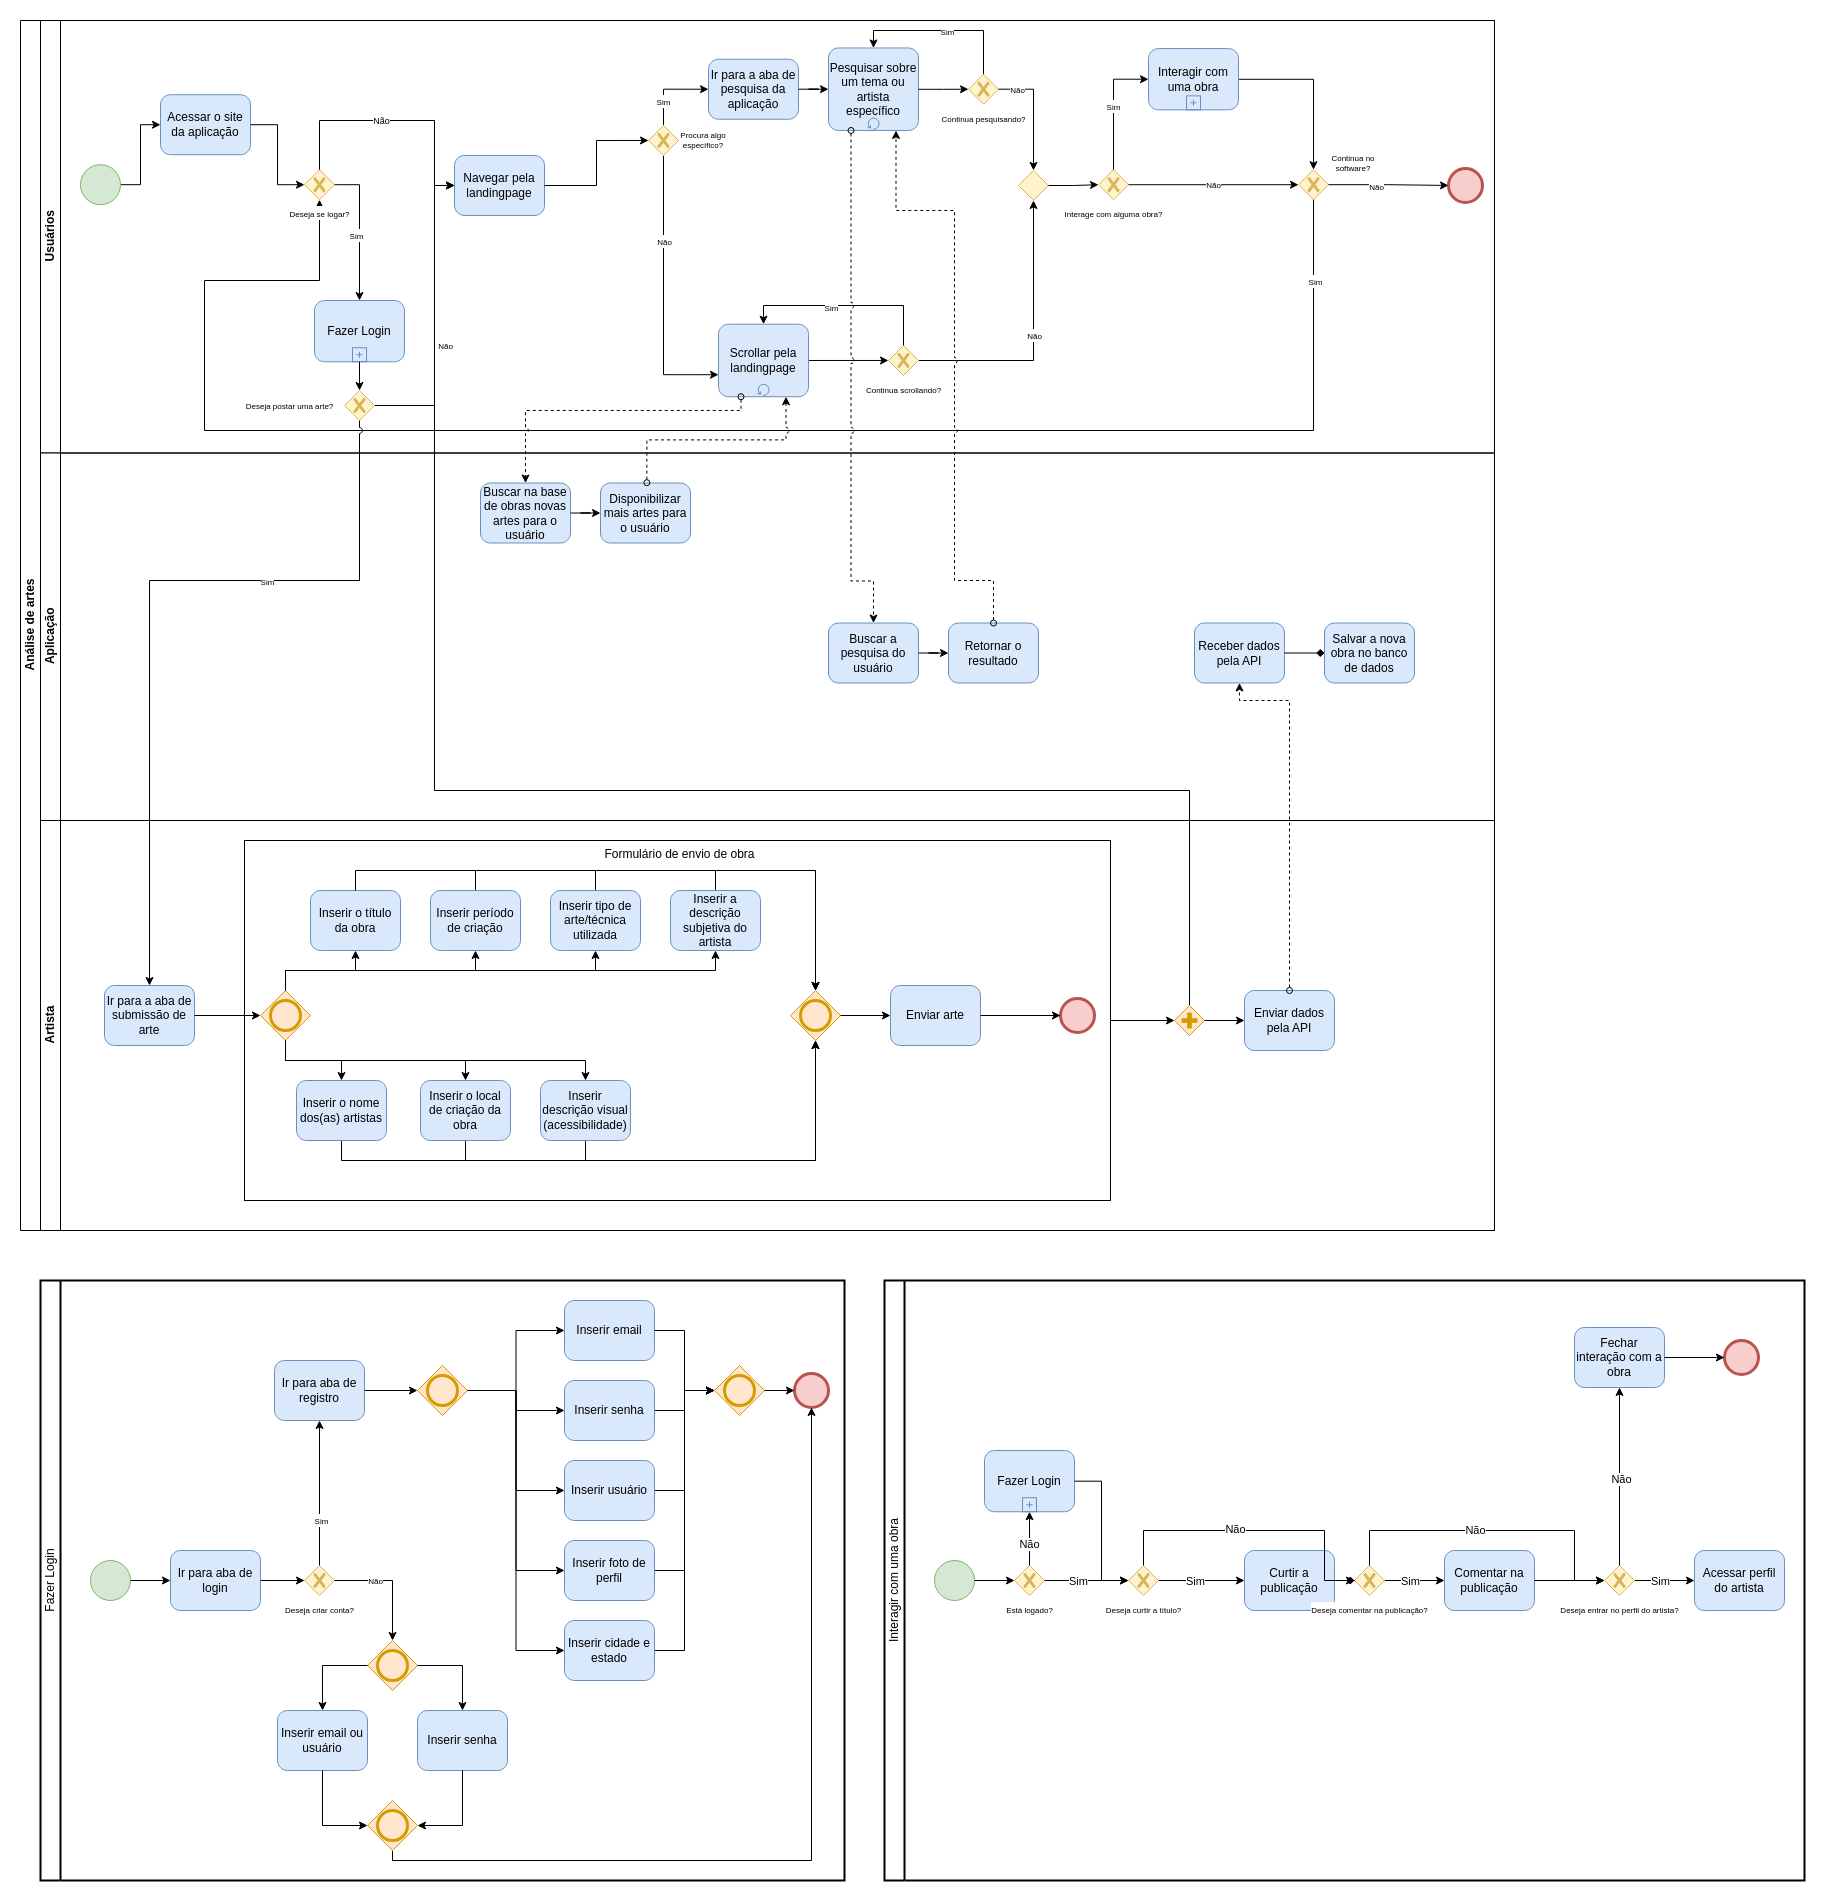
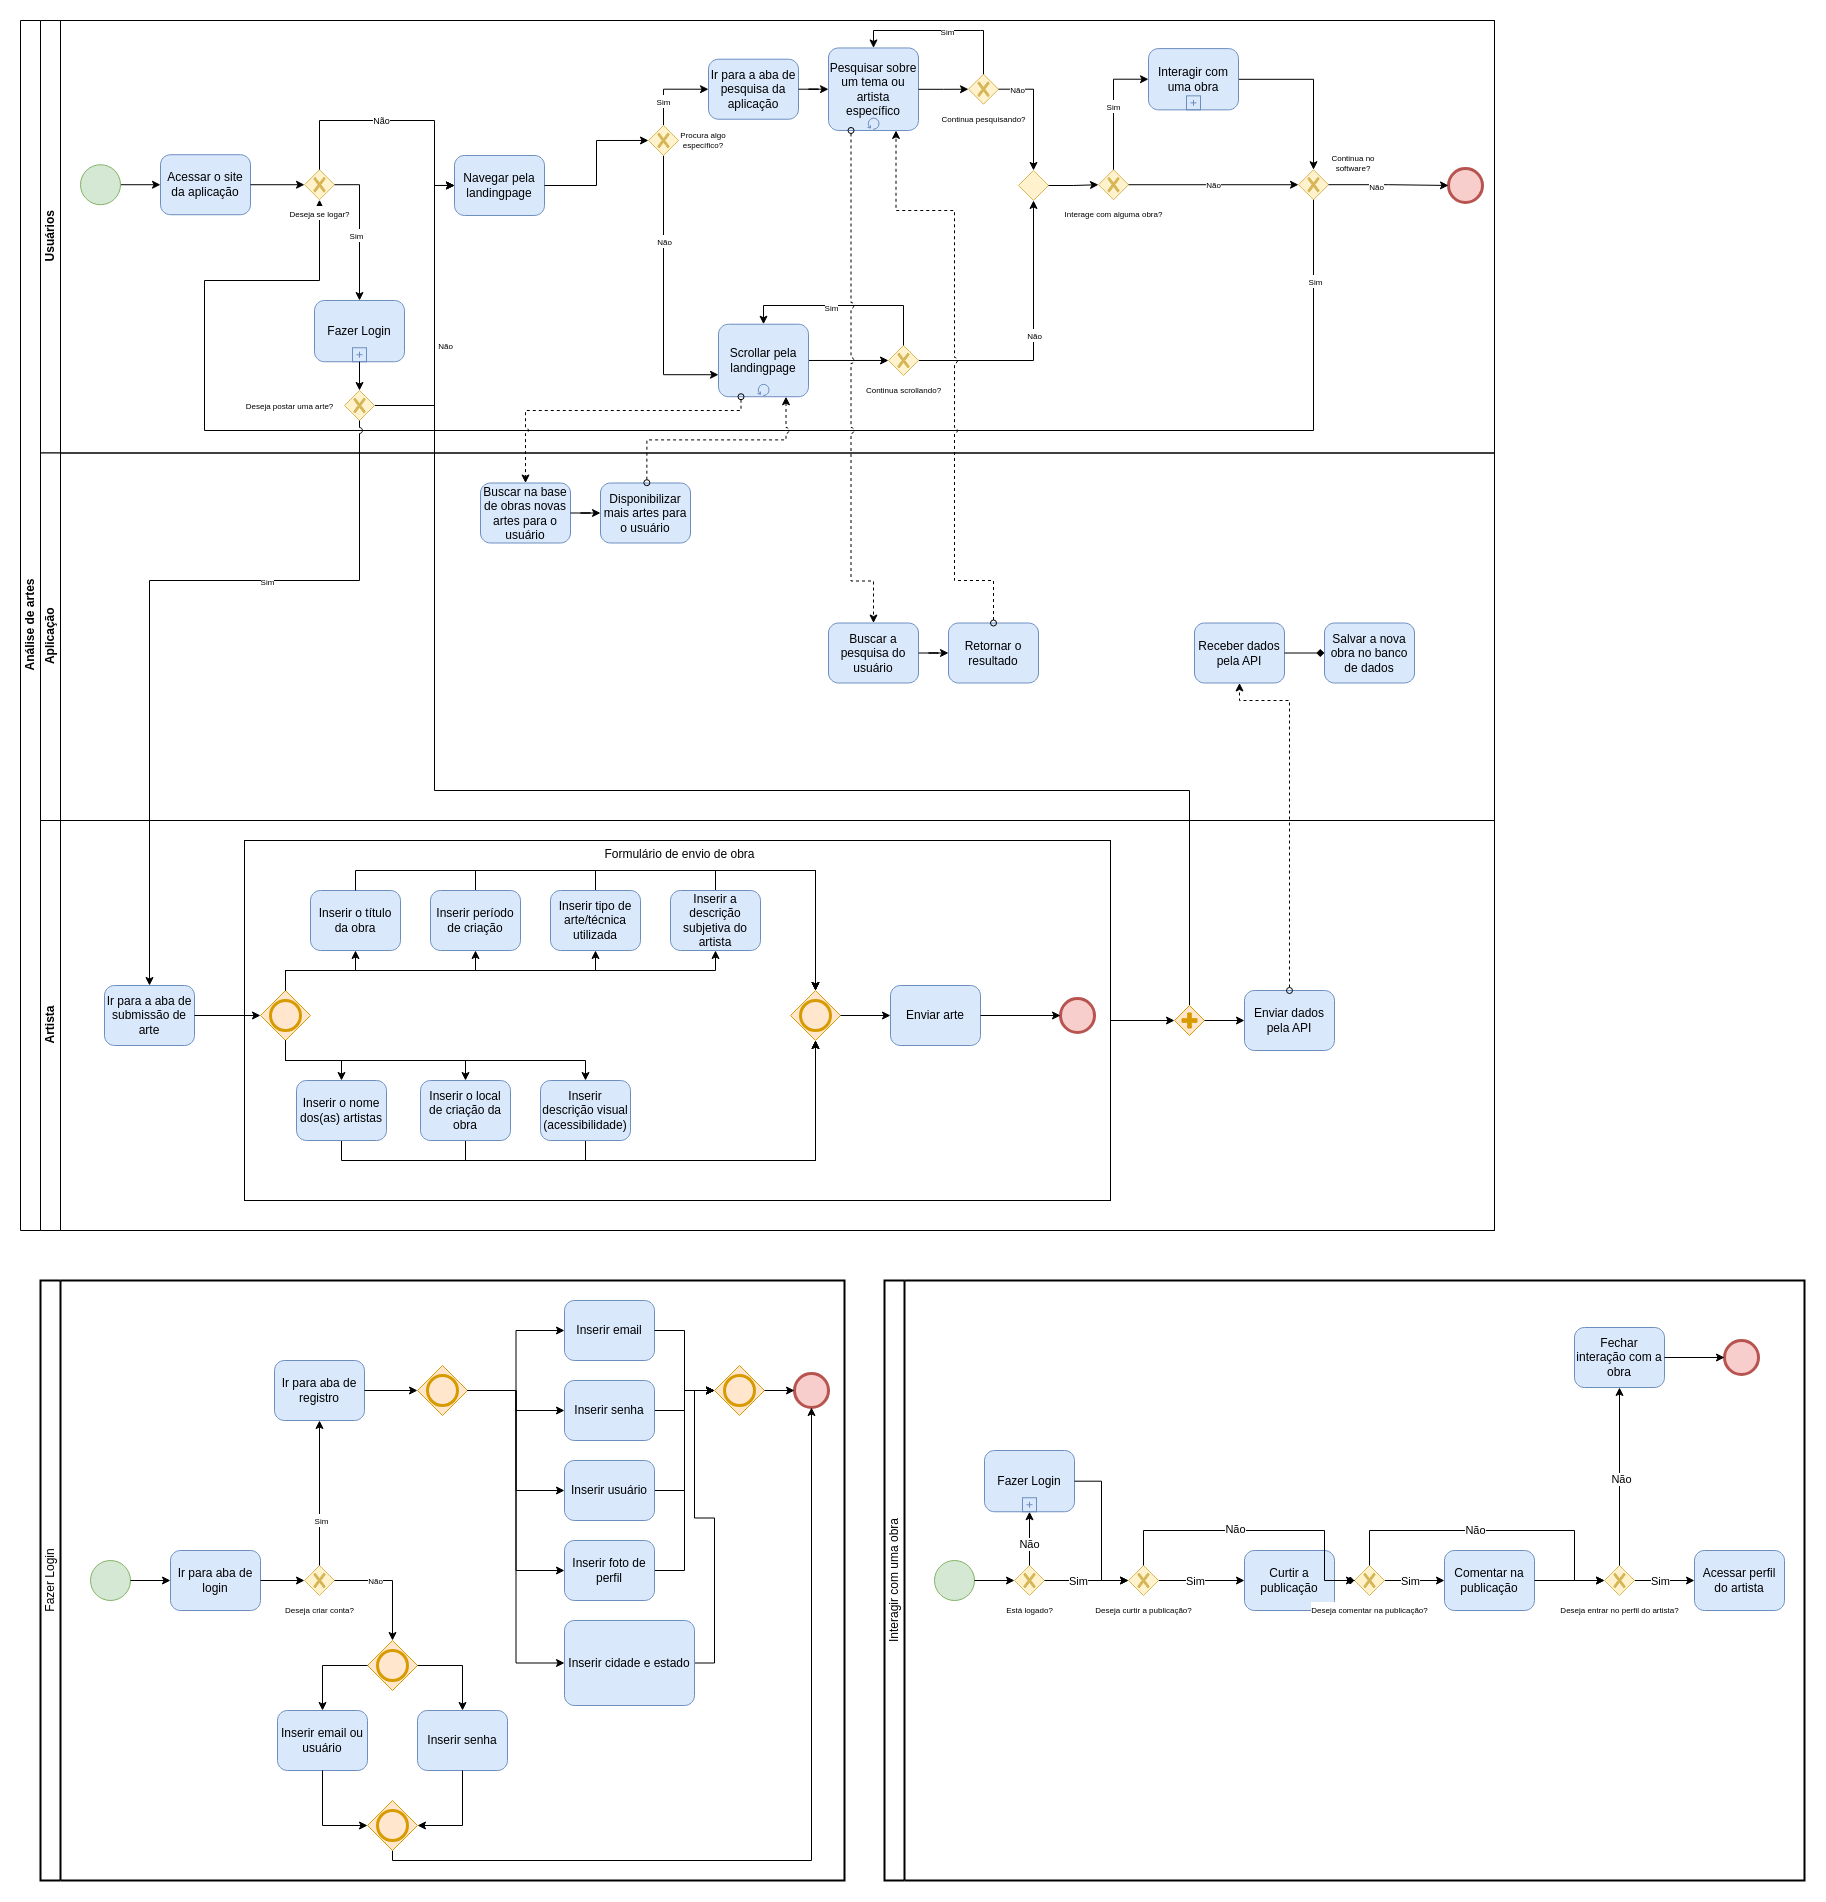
node "Acessar o site da aplicação": moved (206, 125) -> (206, 185)
node "Deseja curtir a título?": label "Deseja curtir a título?" -> "Deseja curtir a publicação?"
node "Inserir cidade e estado": size 90x60 -> 130x85
